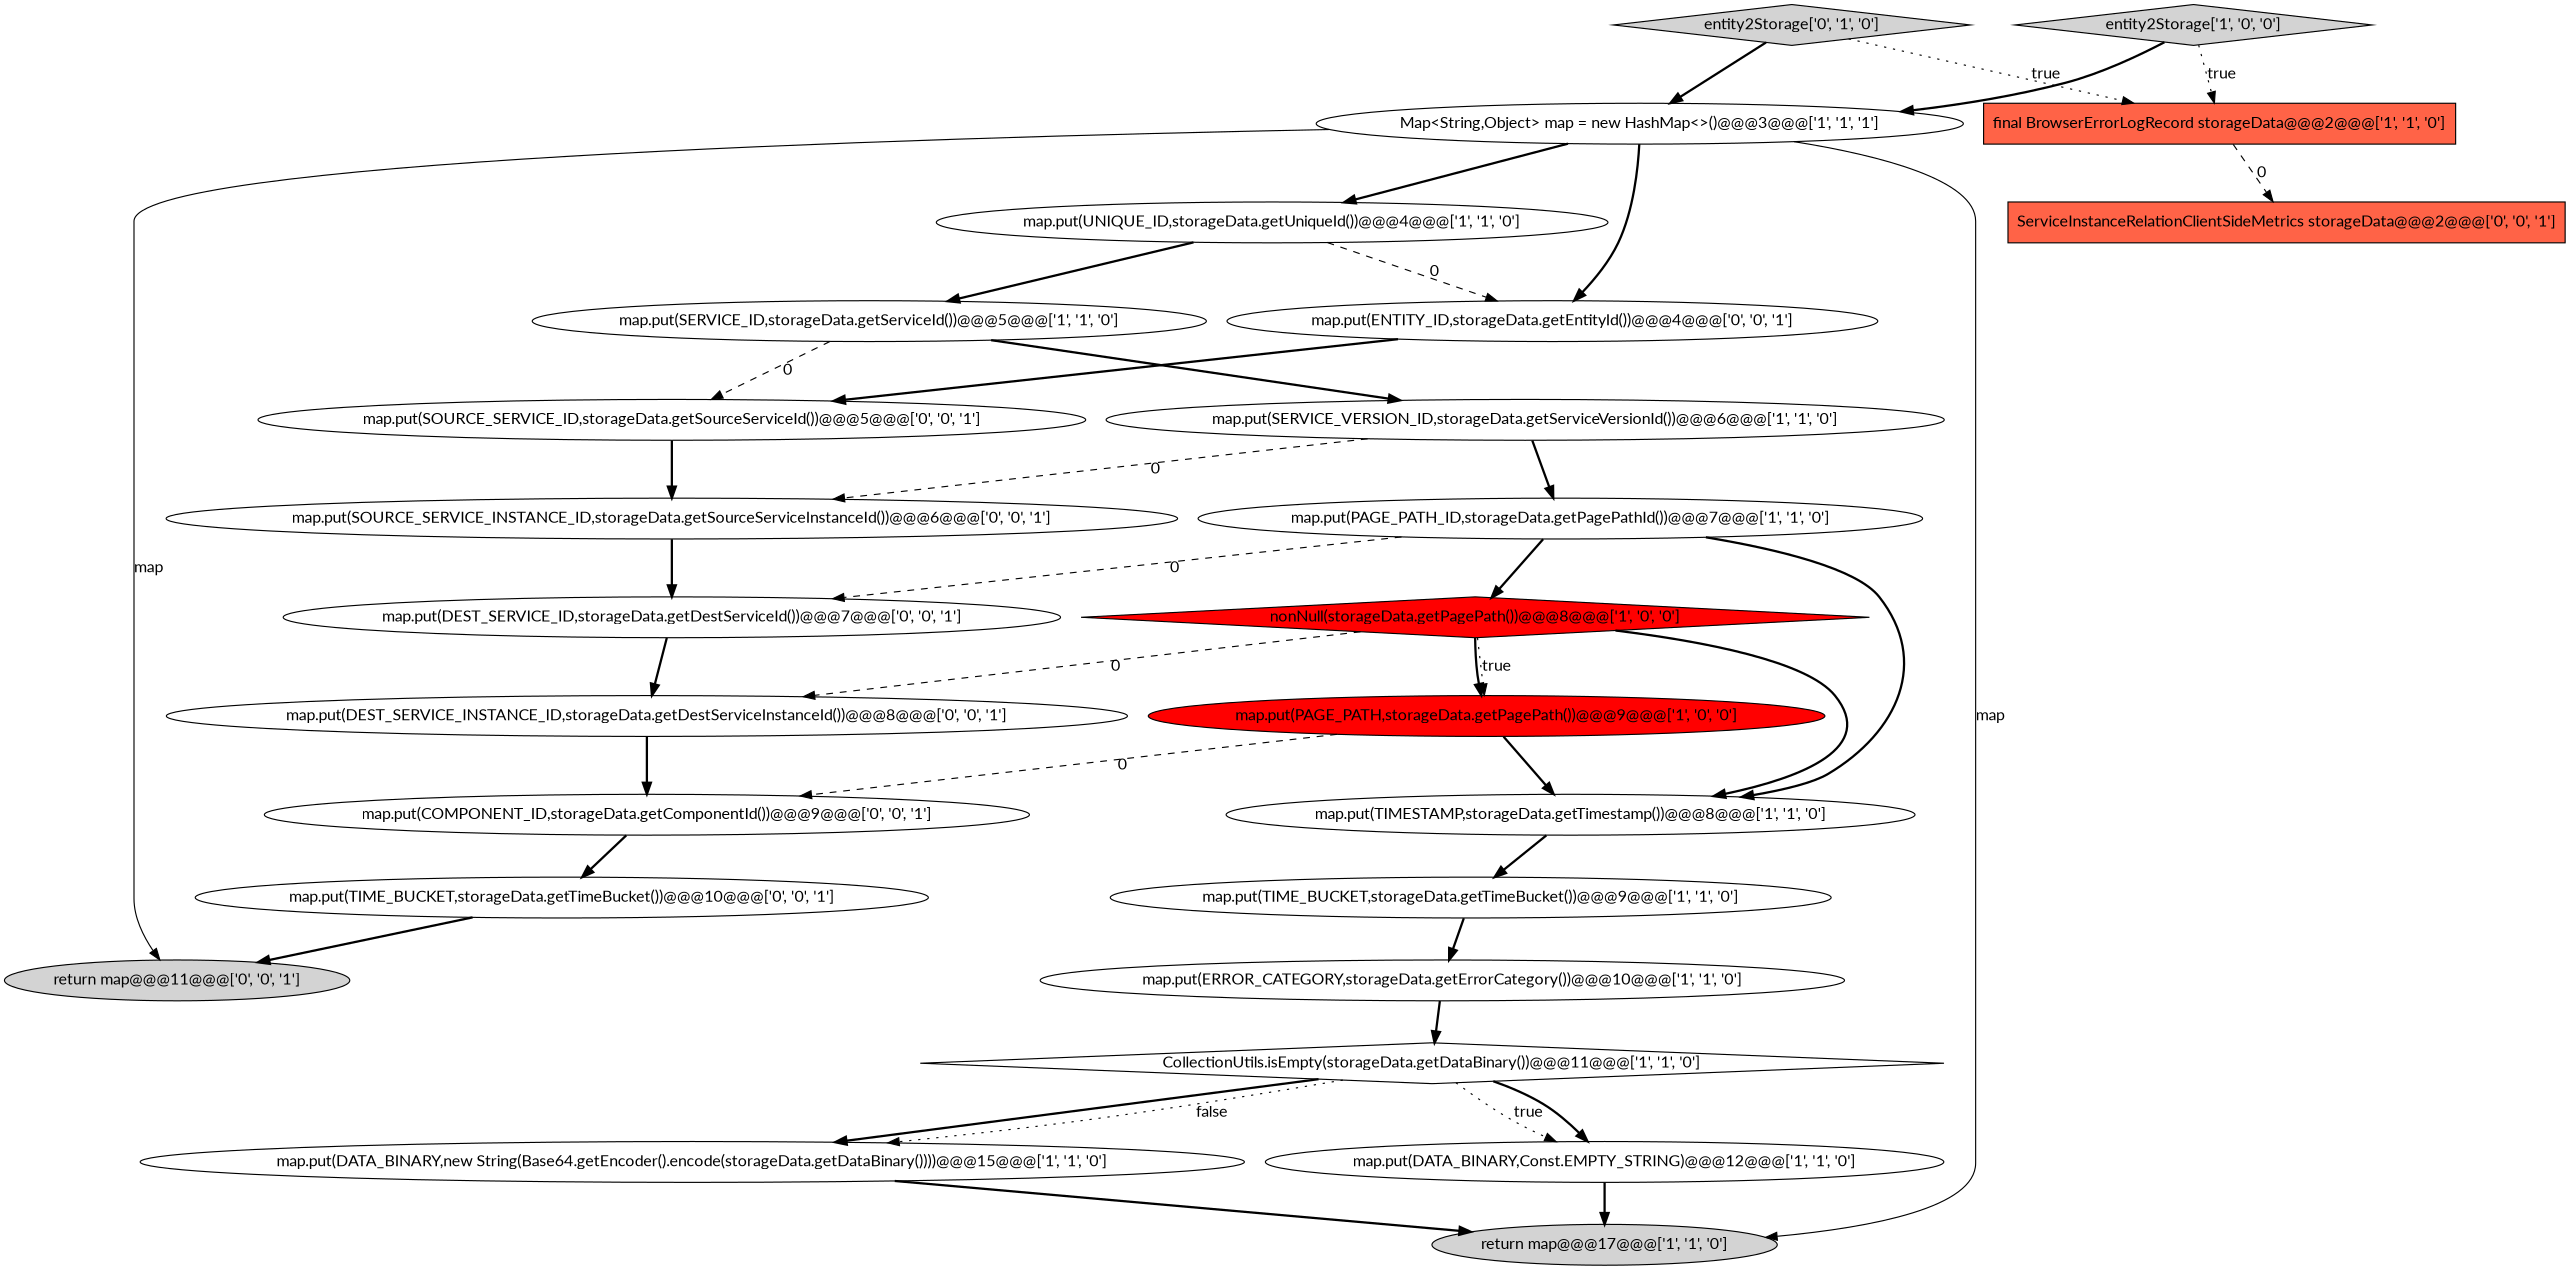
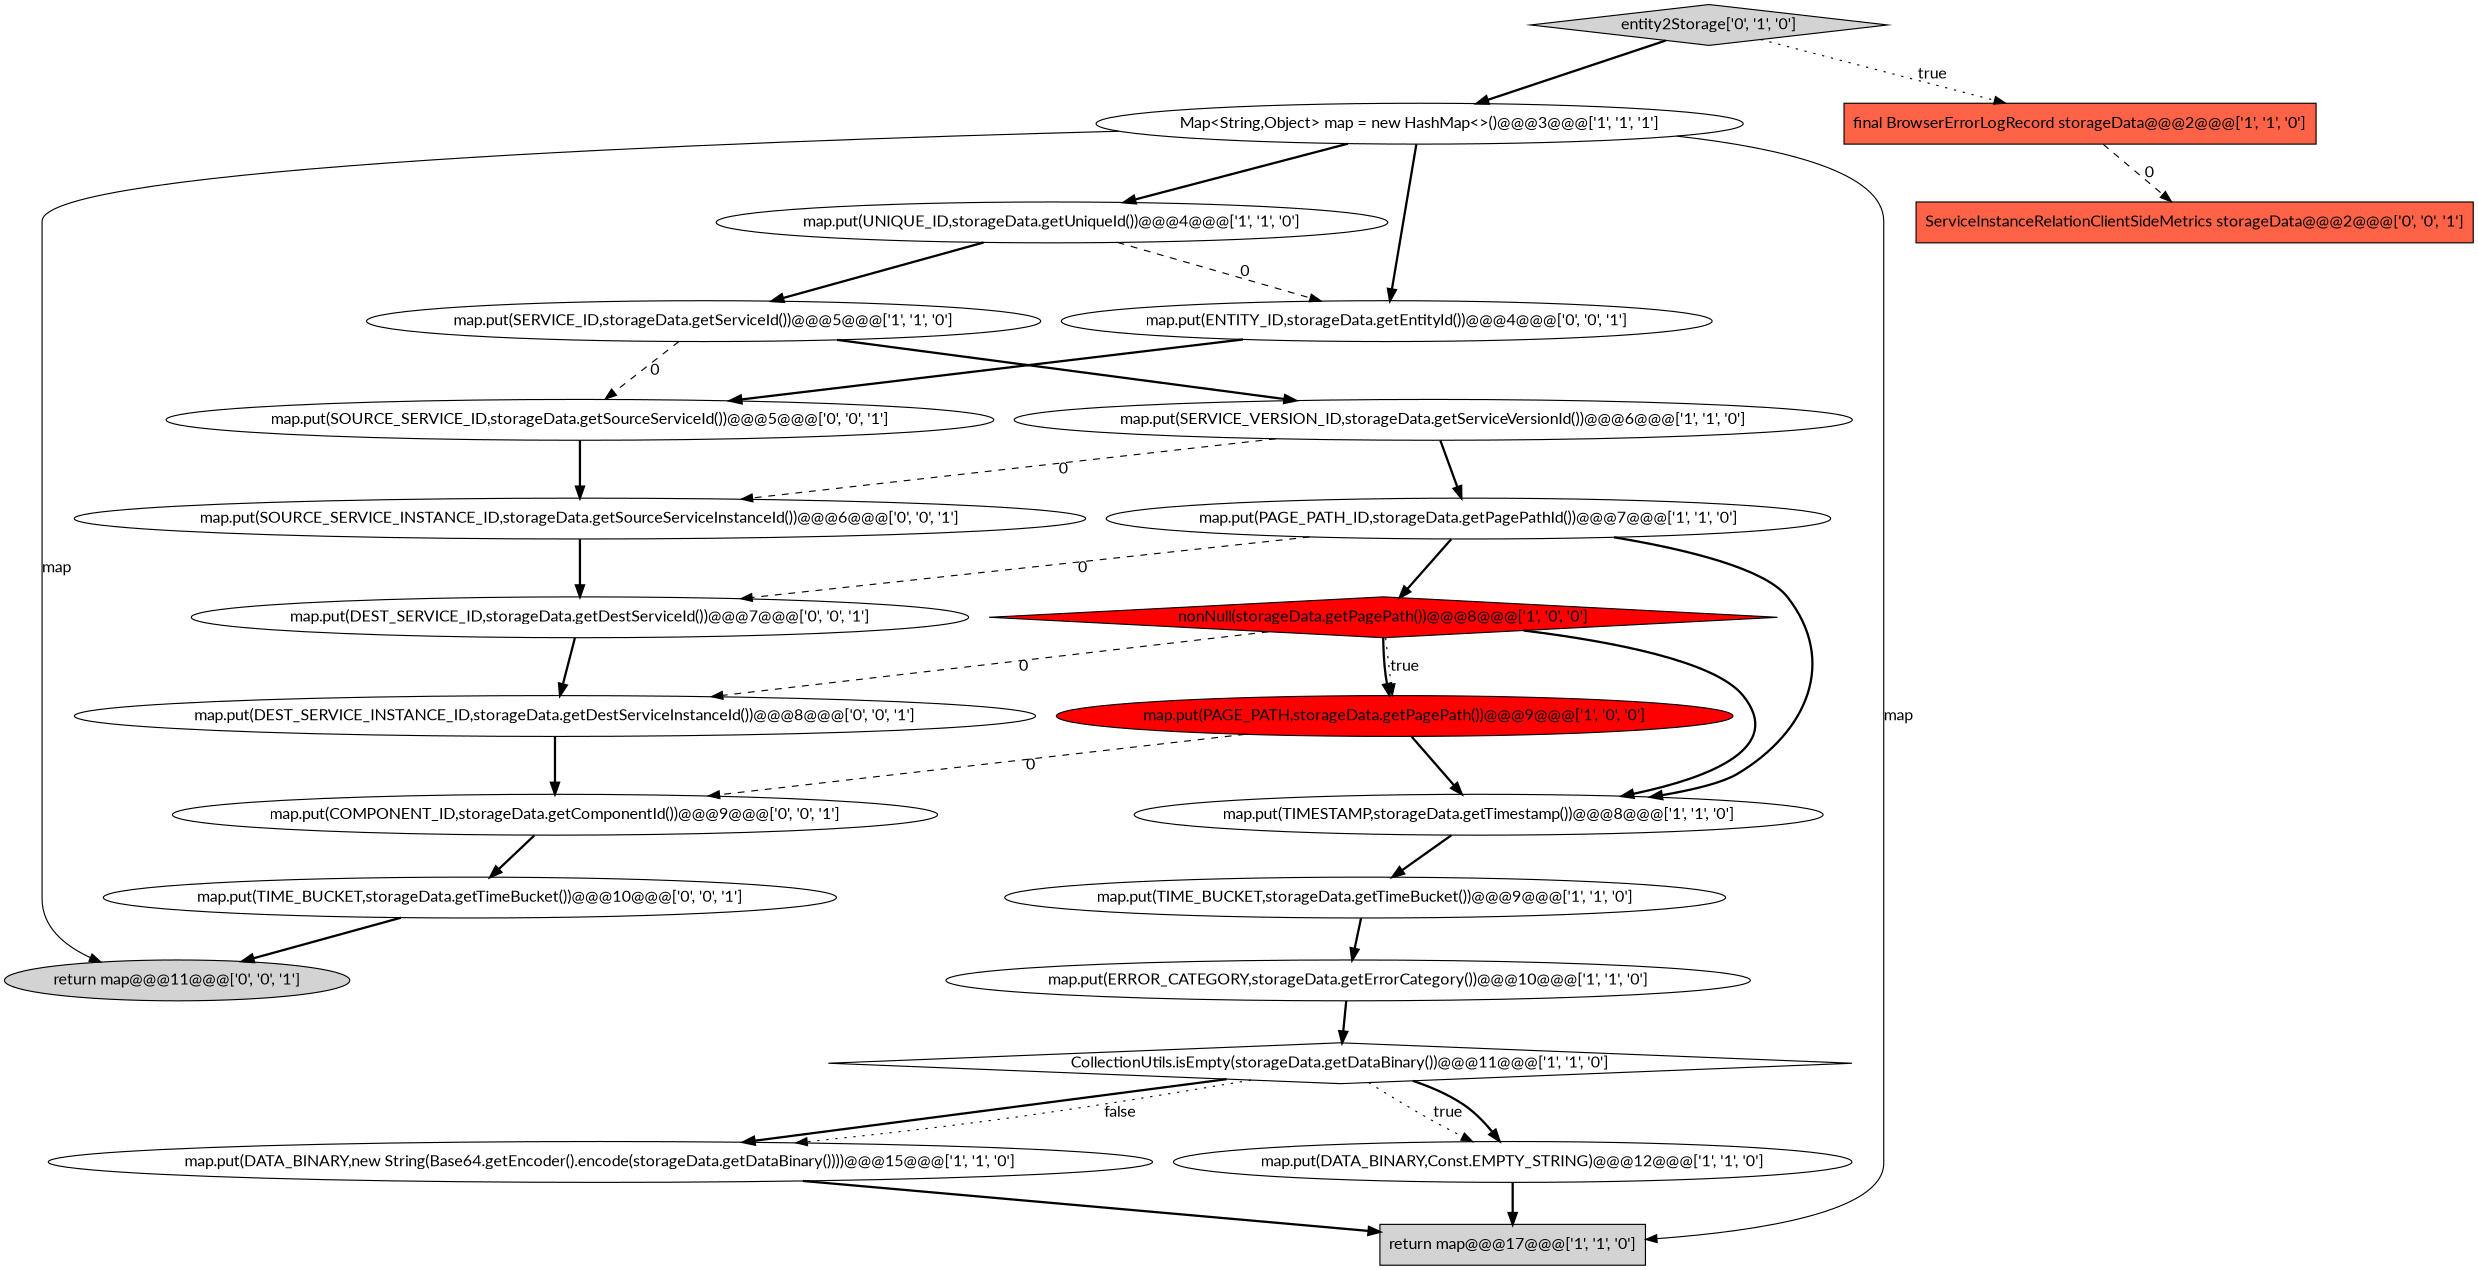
node "entity2Storage['1', '0', '0']": removed
node "return map@@@17@@@['1', '1', '0']": shape ellipse -> box
